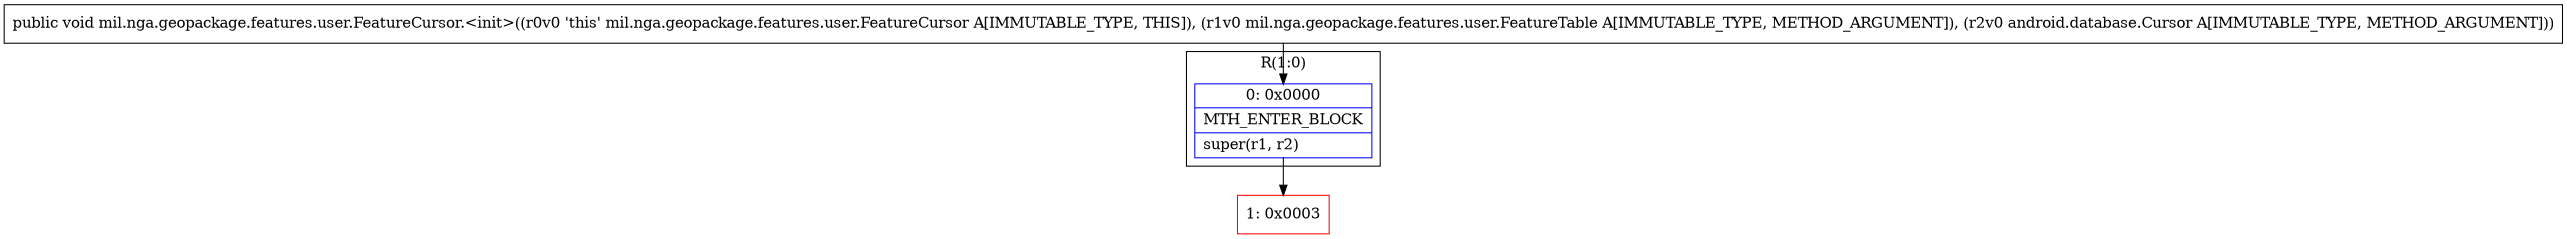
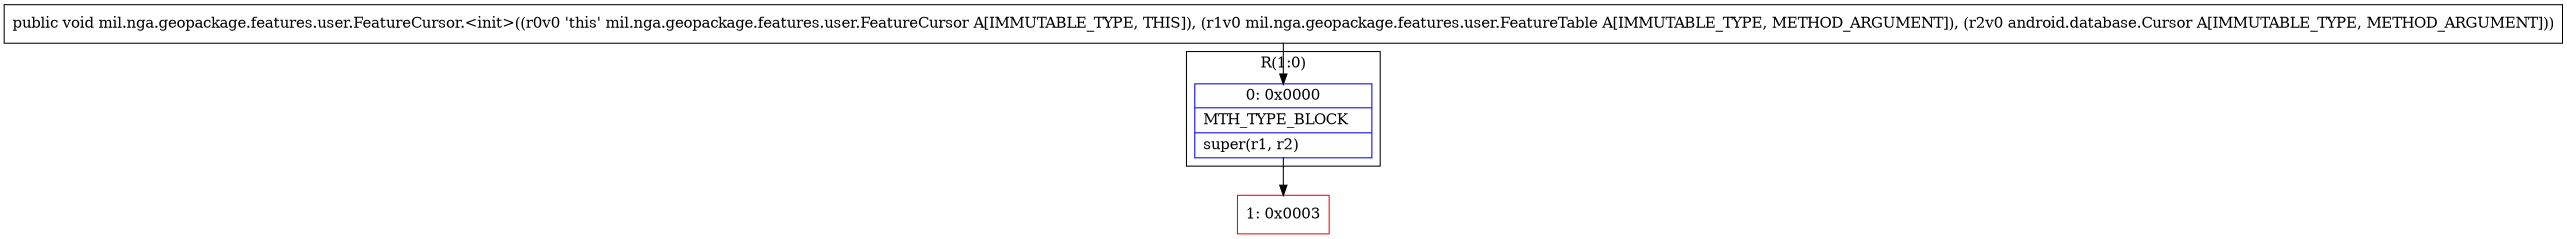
node "0: 0x0000": text "MTH_ENTER_BLOCK" -> "MTH_TYPE_BLOCK"
